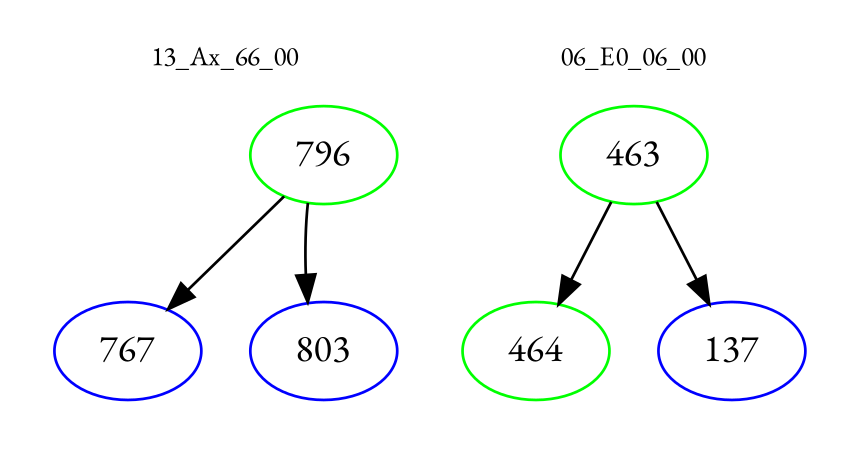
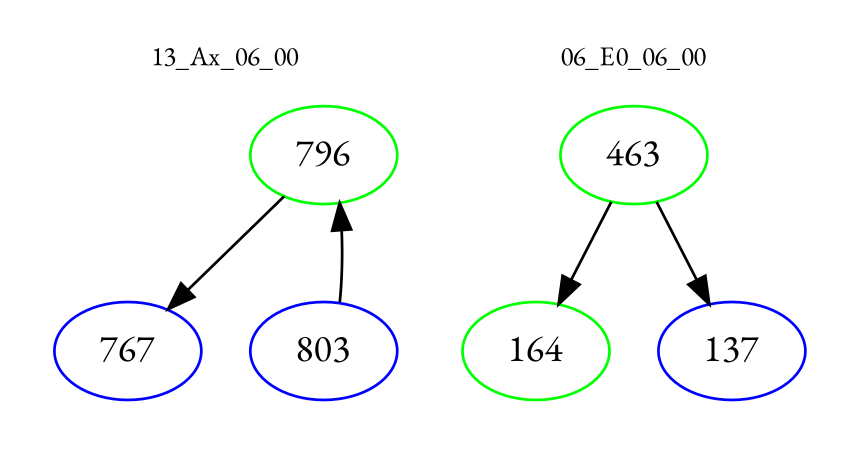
cluster "13_Ax_66_00": label "13_Ax_66_00" -> "13_Ax_06_00"
edge "796" -> "803": reversed
node "464": label "464" -> "164"
